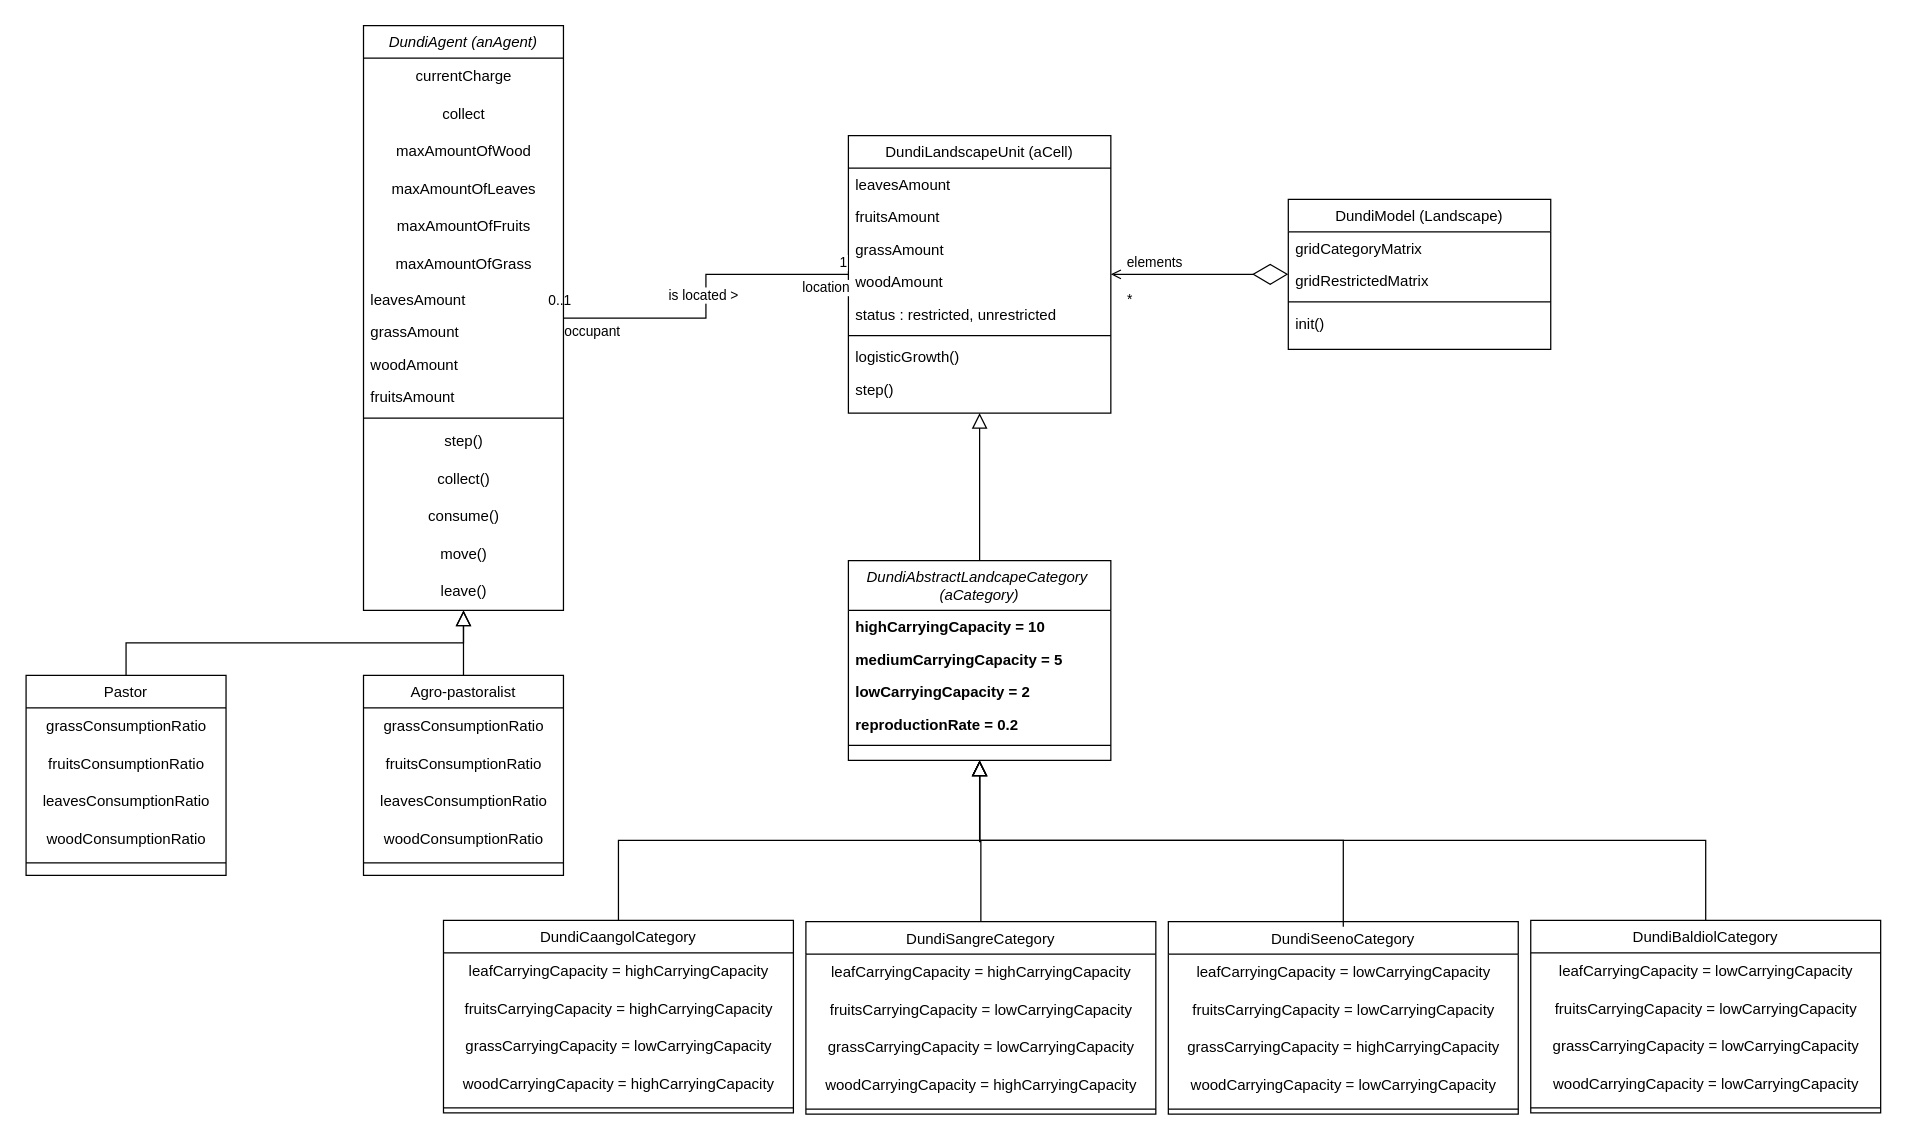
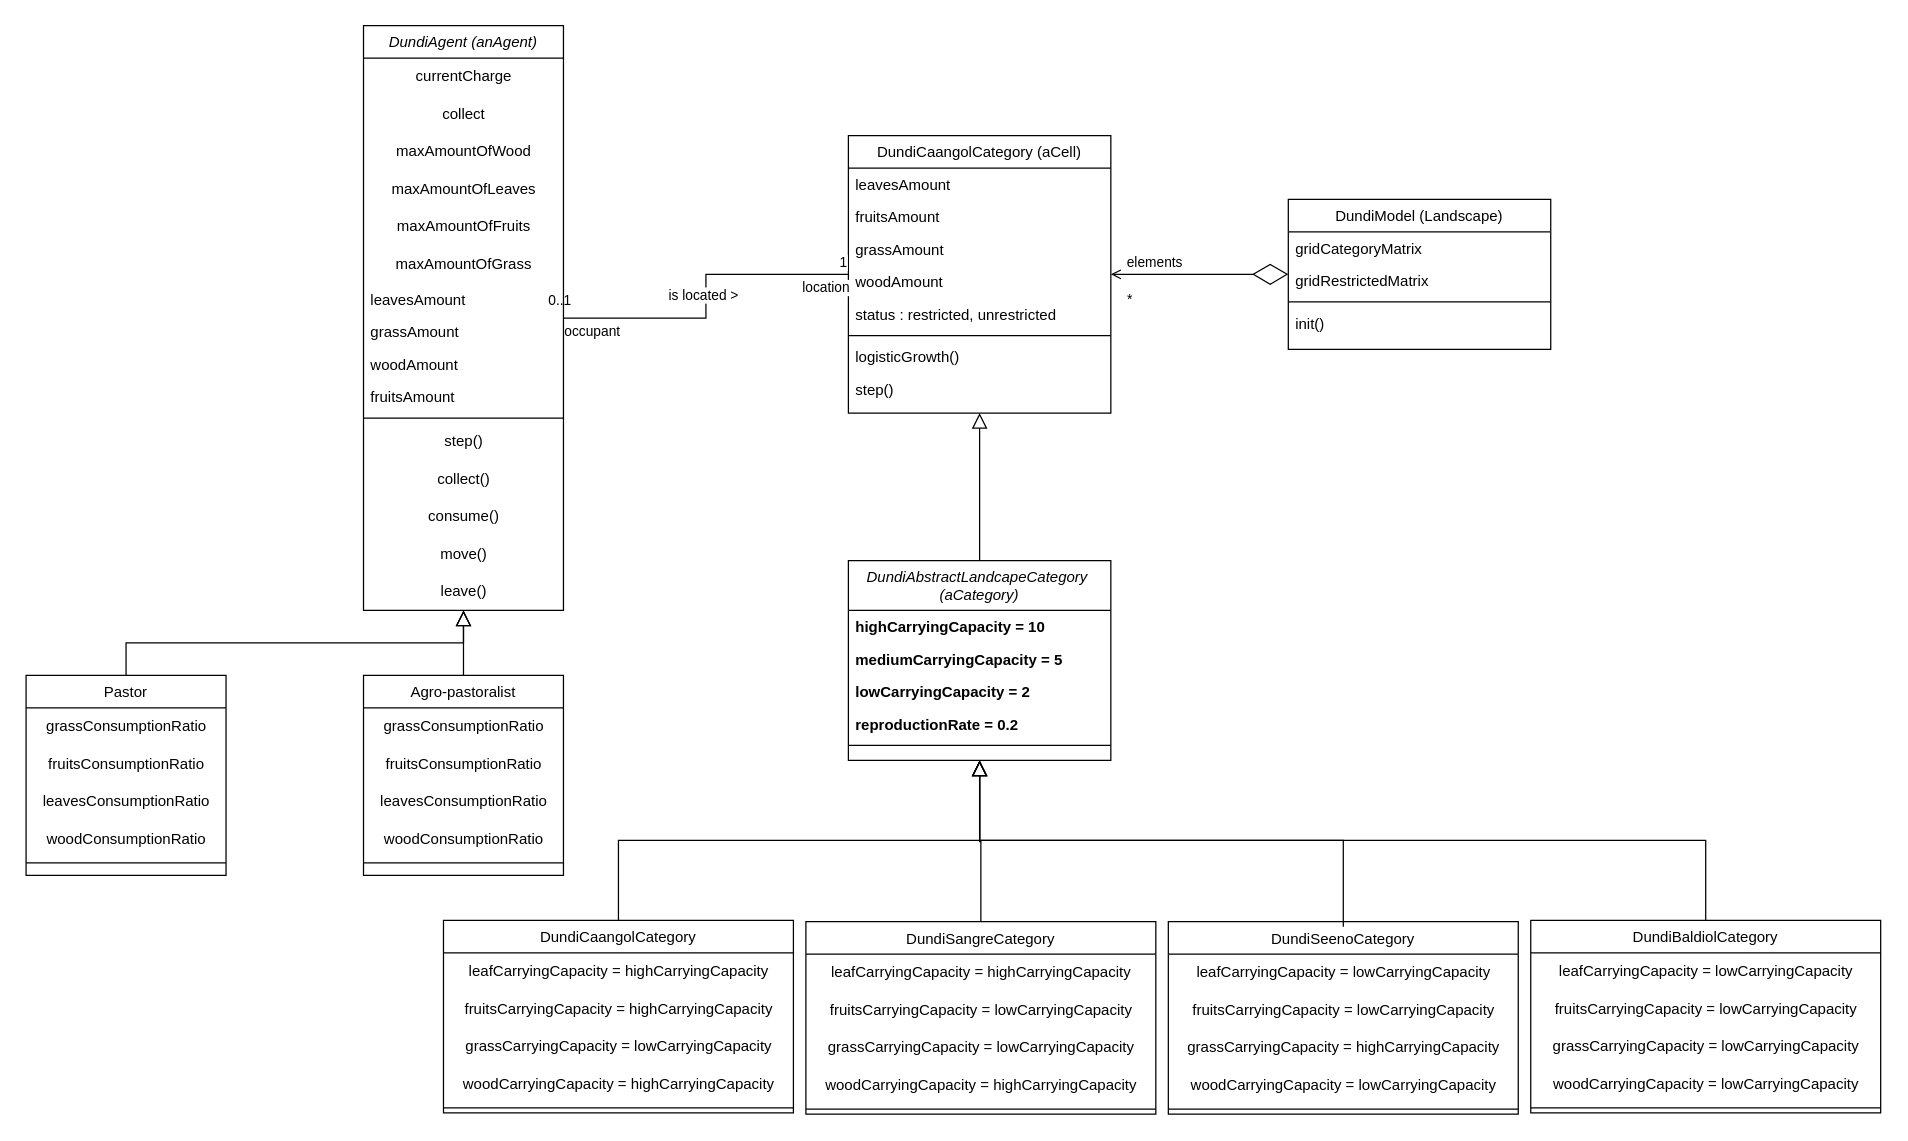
node "DundiLandscapeUnit (aCell)": label "DundiLandscapeUnit (aCell)" -> "DundiCaangolCategory (aCell)"
